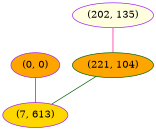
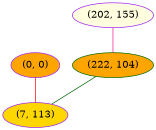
node "(202, 135)": label "(202, 135)" -> "(202, 155)"
node "(221, 104)": label "(221, 104)" -> "(222, 104)"
node "(7, 613)": label "(7, 613)" -> "(7, 113)"
